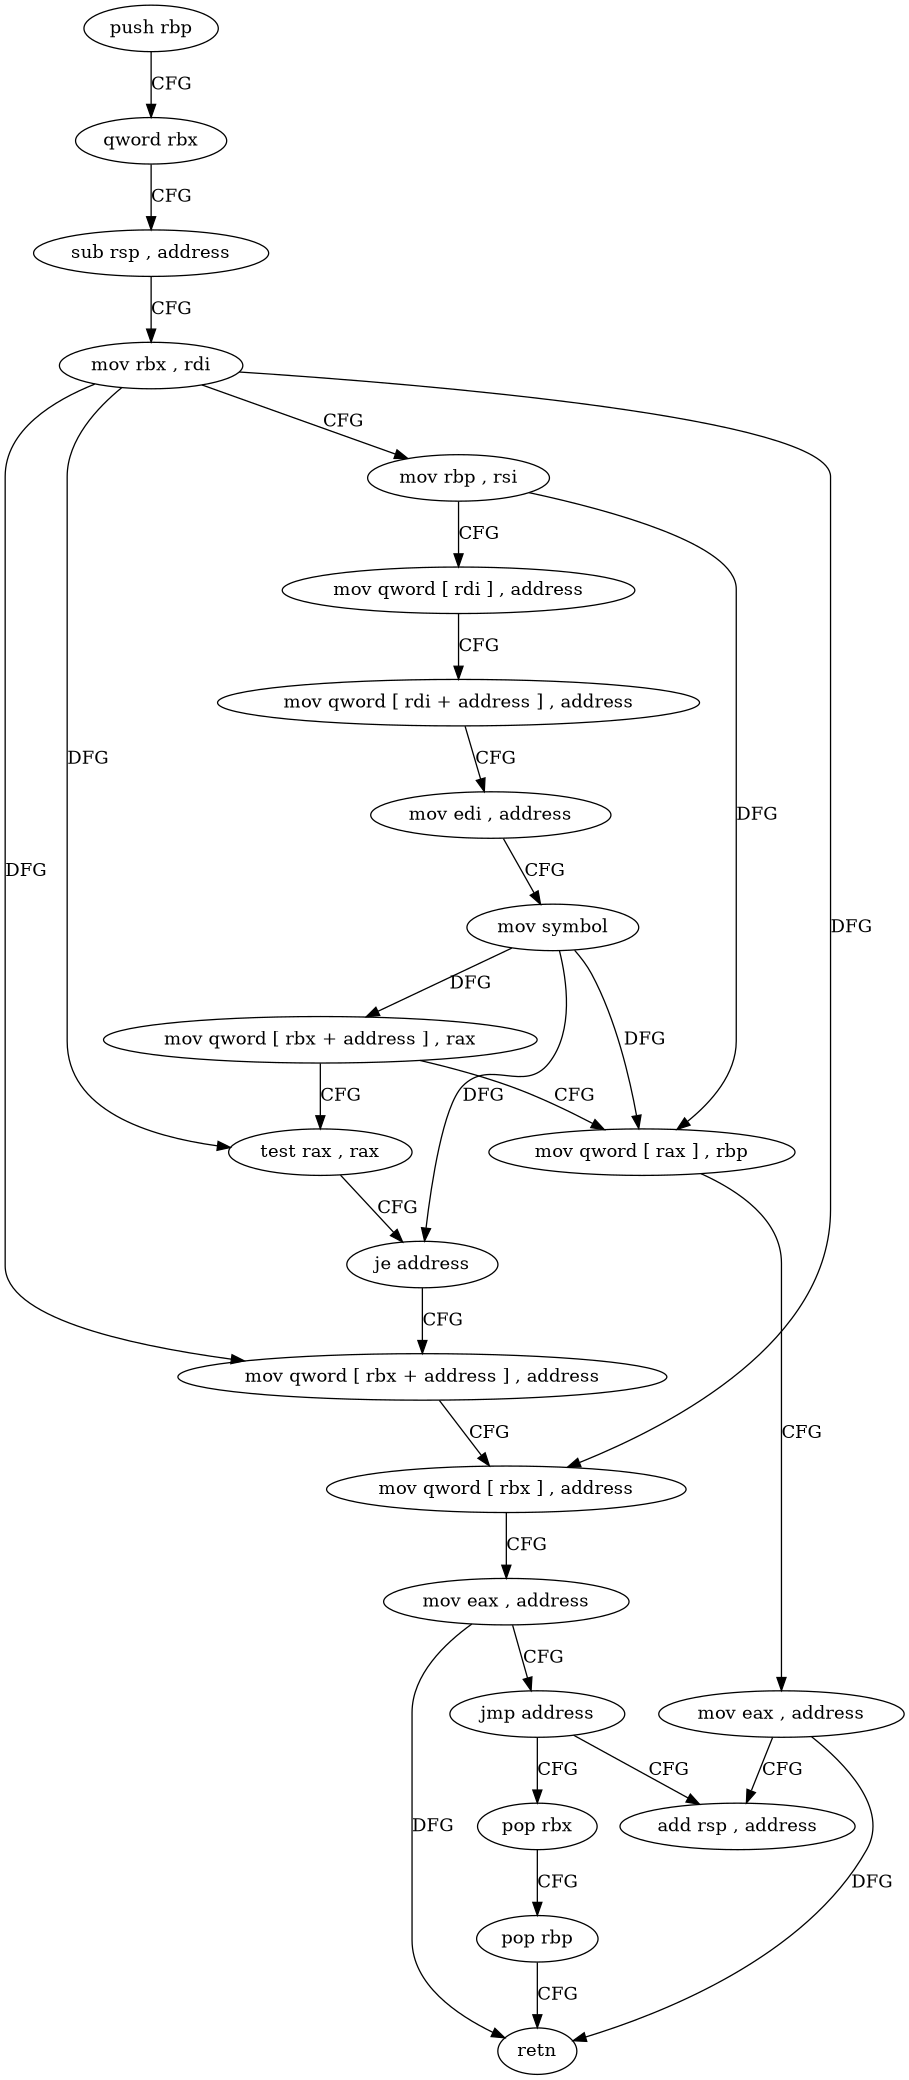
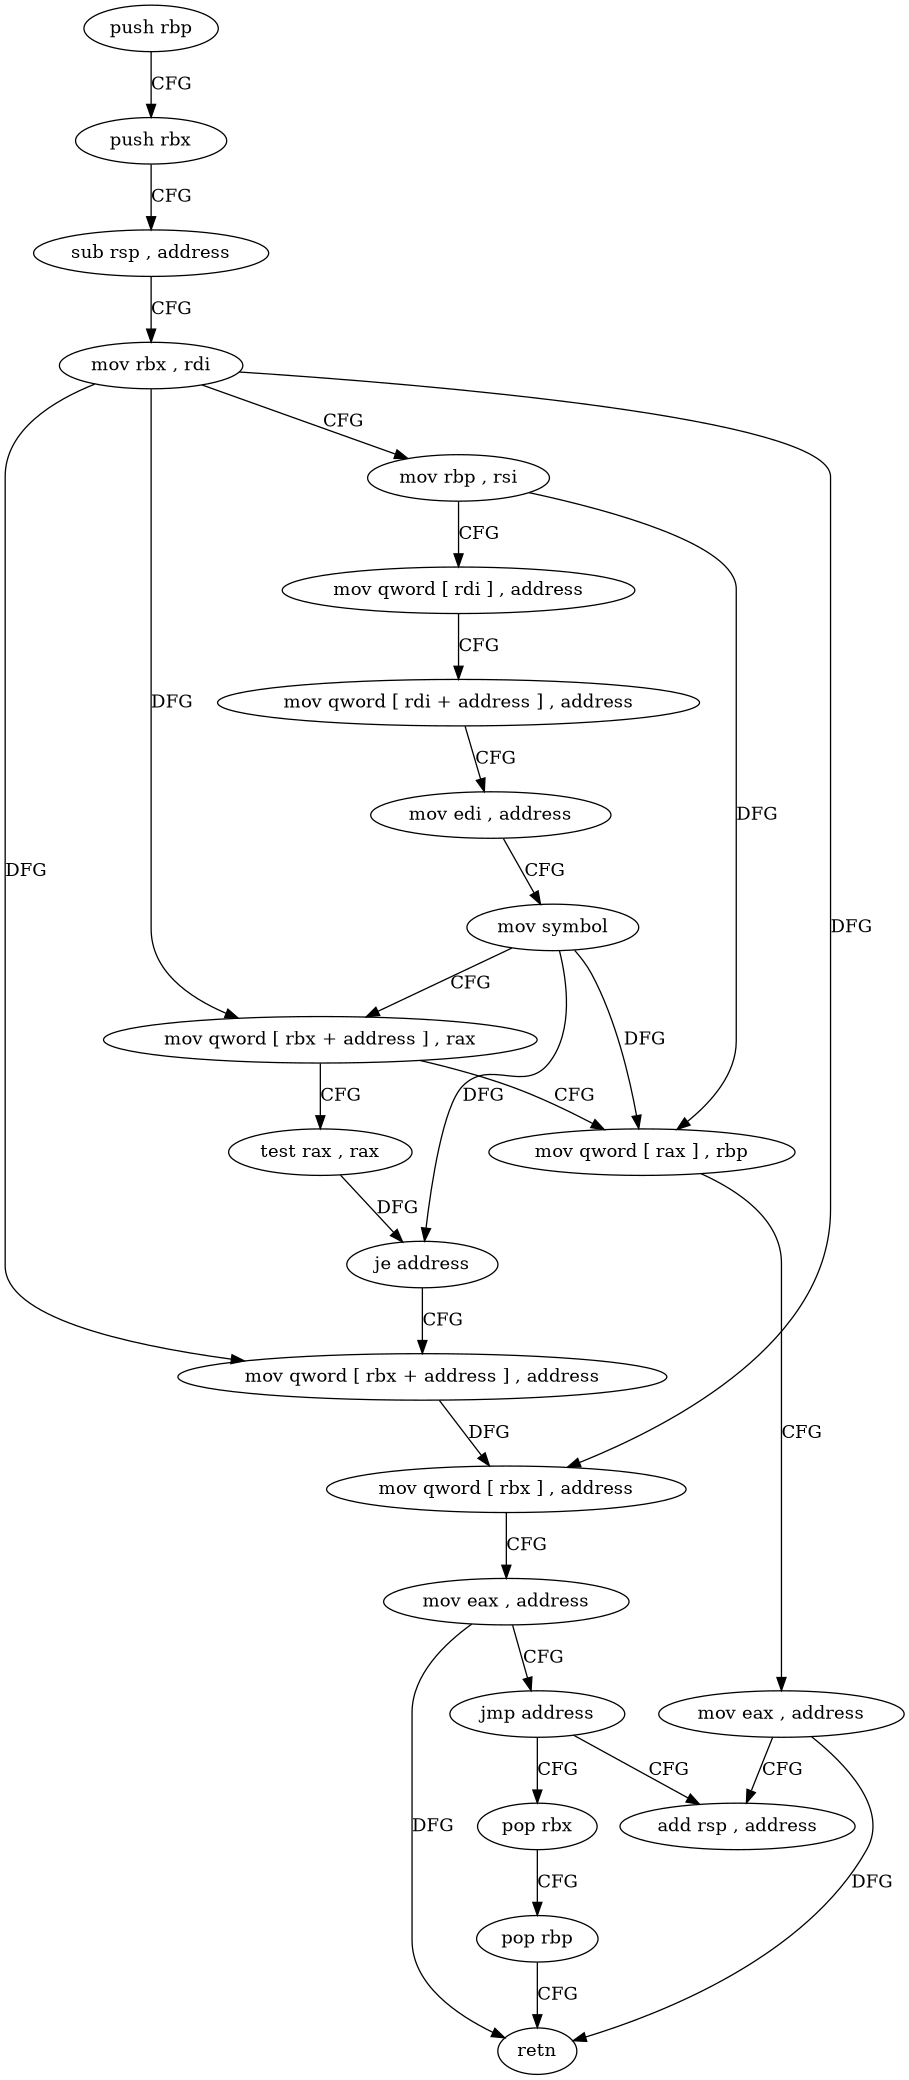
node "qword rbx": label "qword rbx" -> "push rbx"
edge "mov rbx , rdi" -> "test rax , rax": now "mov rbx , rdi" -> "mov qword [ rbx + address ] , rax"
edge "mov symbol" -> "mov qword [ rbx + address ] , rax": label "DFG" -> "CFG"
edge "test rax , rax" -> "je address": label "CFG" -> "DFG"
edge "mov qword [ rbx + address ] , address" -> "mov qword [ rbx ] , address": label "CFG" -> "DFG"
